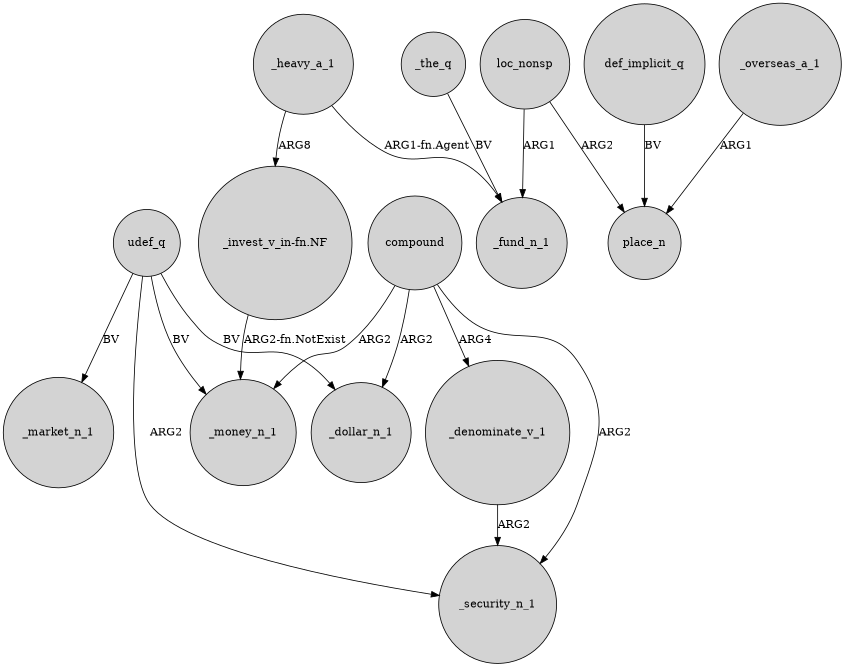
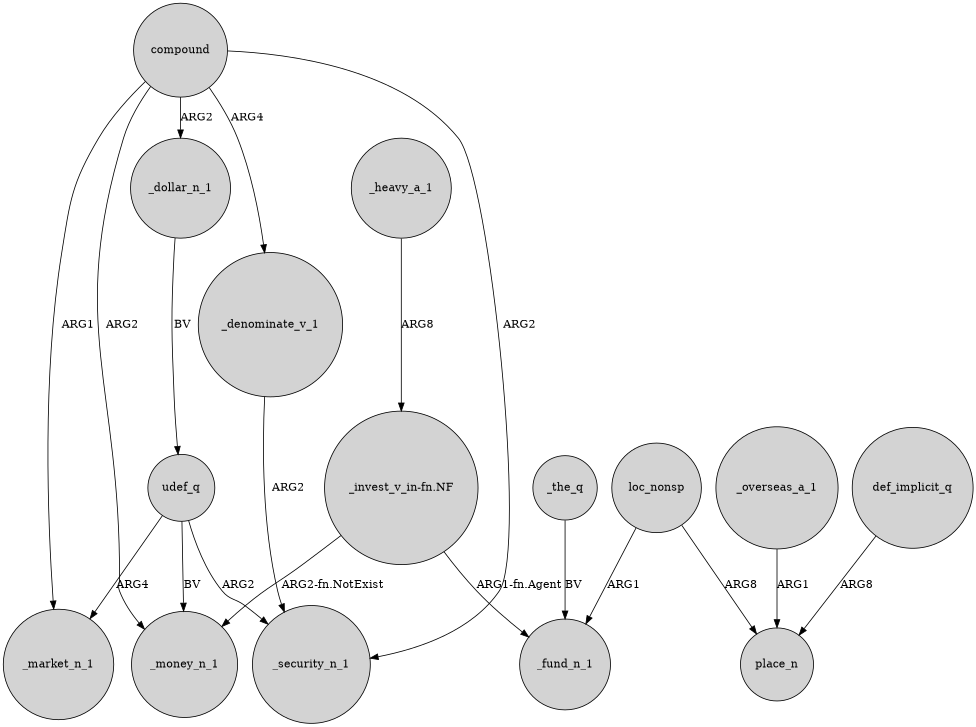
edge "loc_nonsp" -> "place_n": label "ARG2" -> "ARG8"
edge "def_implicit_q" -> "place_n": label "BV" -> "ARG8"
edge "_heavy_a_1" -> "_fund_n_1": now "_invest_v_in-fn.NF" -> "_fund_n_1"
edge "compound" -> "_market_n_1": added, label "ARG1"
edge "udef_q" -> "_market_n_1": label "BV" -> "ARG4"
edge "udef_q" -> "_dollar_n_1": reversed
